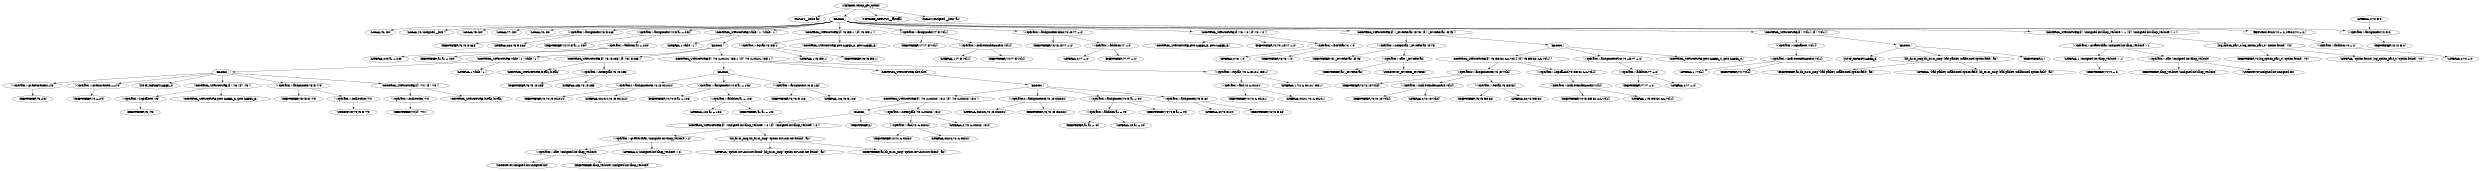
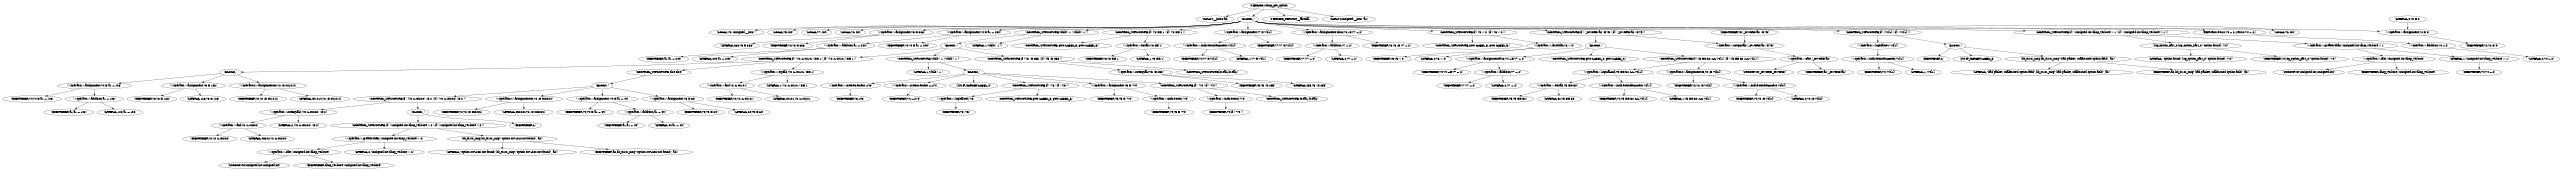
edge "(CONTROL_STRUCTURE,if ( v3 < 0 ),if ( v3 < 0 ))" -> "(IDENTIFIER,v4,v4 += v7 + 2)": now "(<operator>.assignmentPlus,v4 += v7 + 2)" -> "(IDENTIFIER,v4,v4 += v7 + 2)"
edge "(<operator>.notEquals,(_DWORD)a2 != v5)" -> "(IDENTIFIER,v5,(_DWORD)a2 != v5)": reversed
edge "(<operators>.assignmentOr,v2 |= v4[2])" -> "(<operator>.equals,v5 == 52)": now "(<operator>.logicalAnd,v5 == 52 && v4[1])" -> "(<operator>.equals,v5 == 52)"
node "(UNKNOWN,v4,v5 = *v4)": label "(UNKNOWN,v4,v5 = *v4)" -> "(IDENTIFIER,v4,v5 = *v4)"
